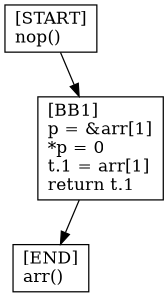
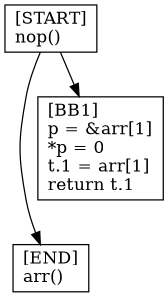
edge "[BB1] p = &arr[1] *p = 0 t.1 = arr[1] return t.1" -> "[END] arr()": now "[START] nop()" -> "[END] arr()"
